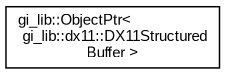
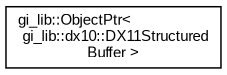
node "gi_lib::ObjectPtr< gi_lib::dx11::DX11Structured Buffer >": label "gi_lib::ObjectPtr< gi_lib::dx11::DX11Structured Buffer >" -> "gi_lib::ObjectPtr< gi_lib::dx10::DX11Structured Buffer >"
